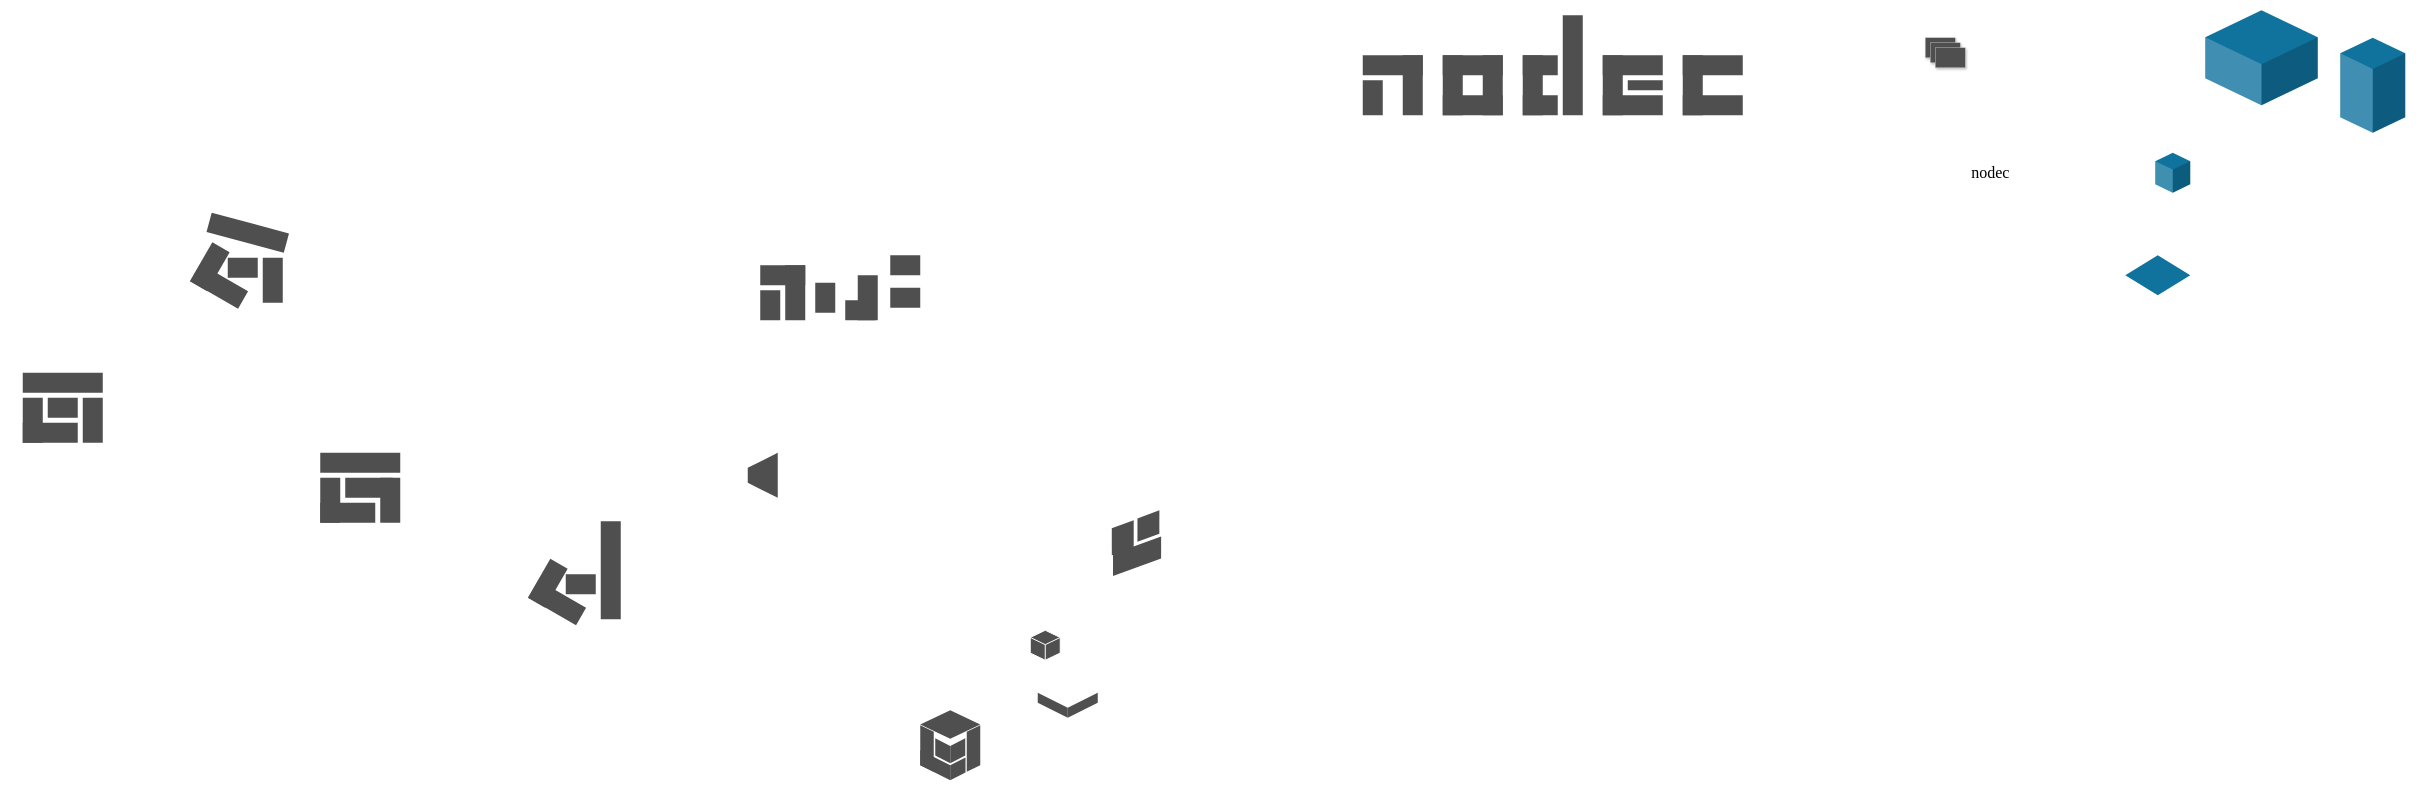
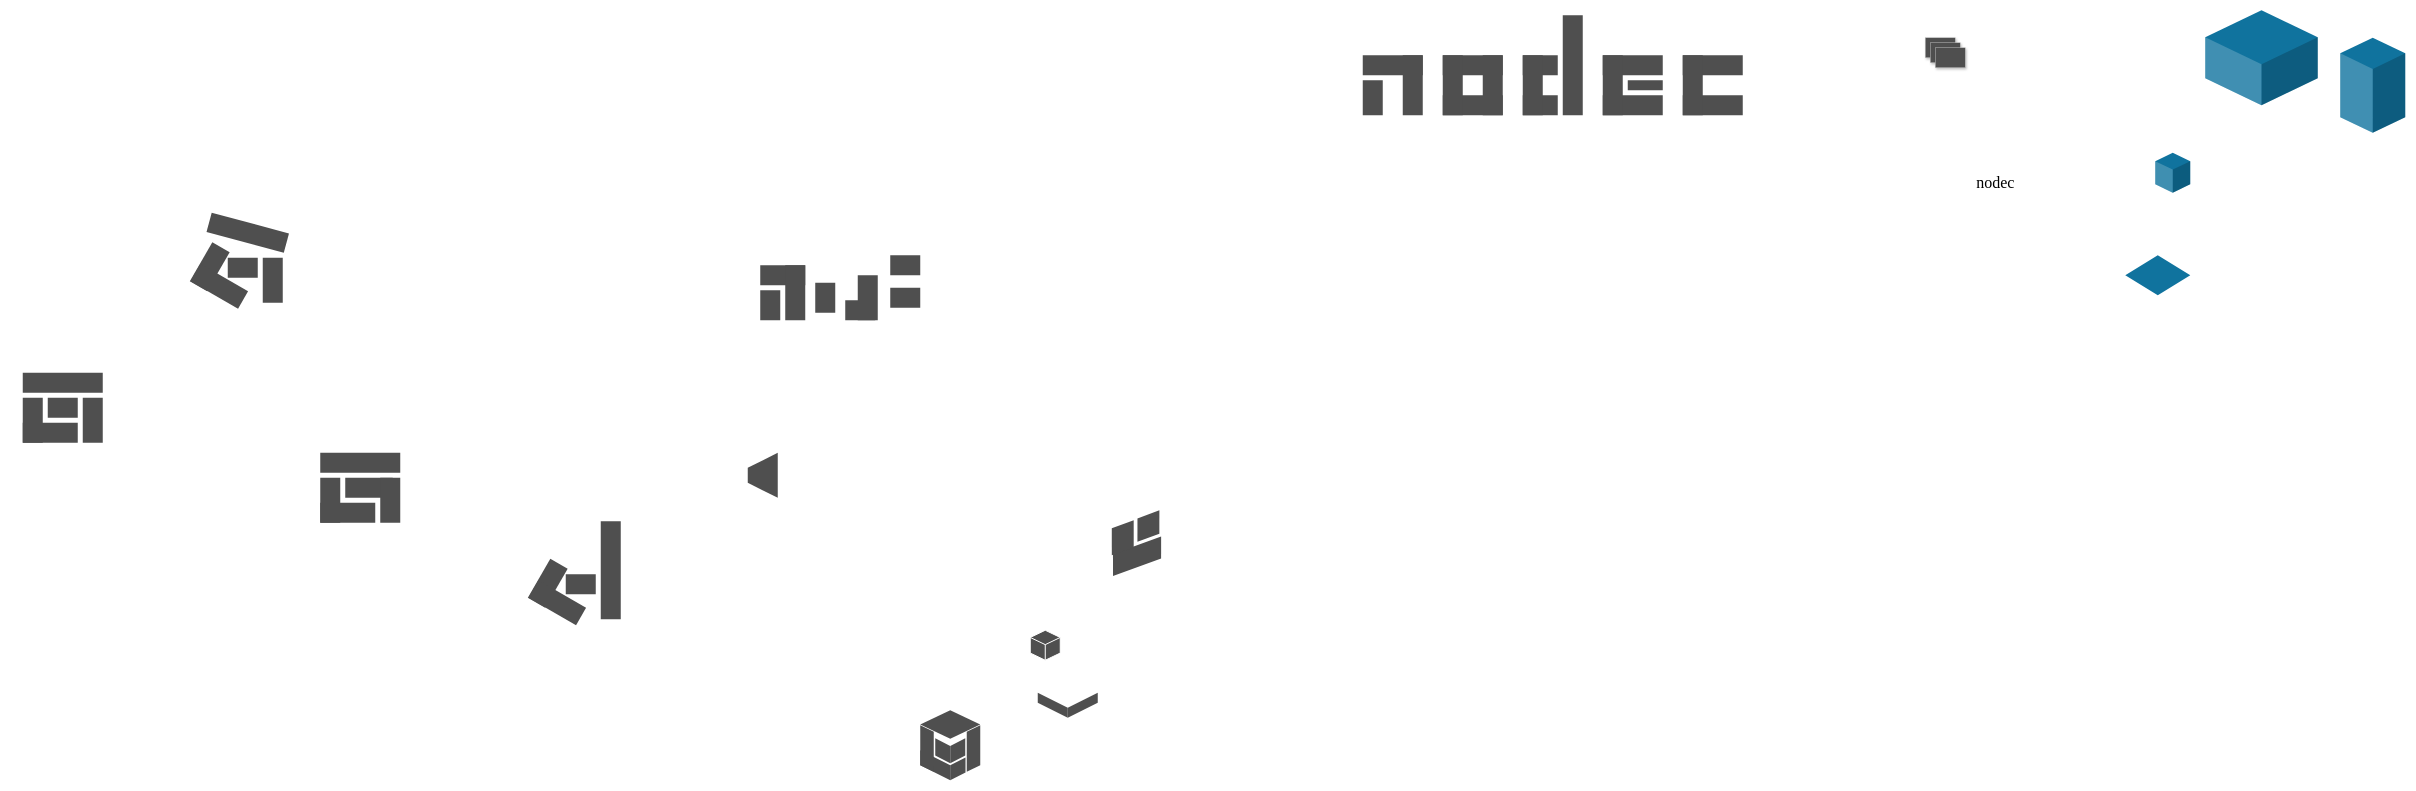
node "nodec": moved (1990, 173) -> (1995, 183)
